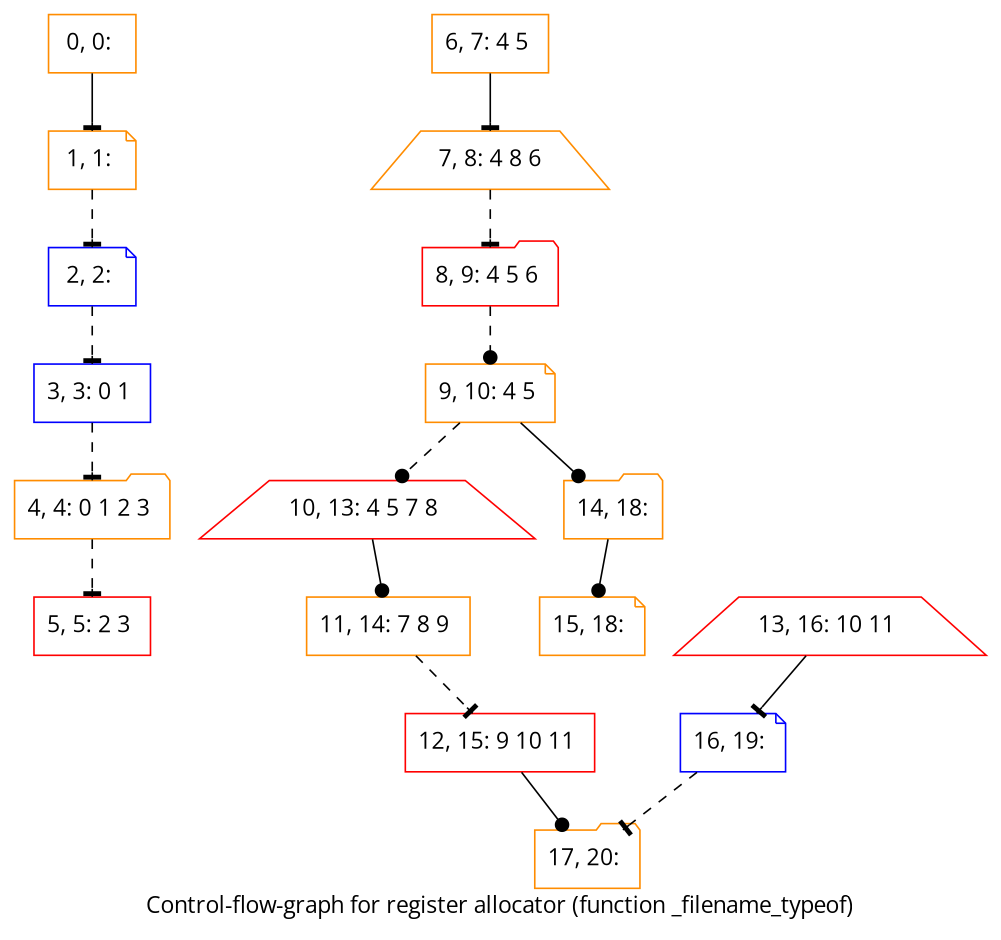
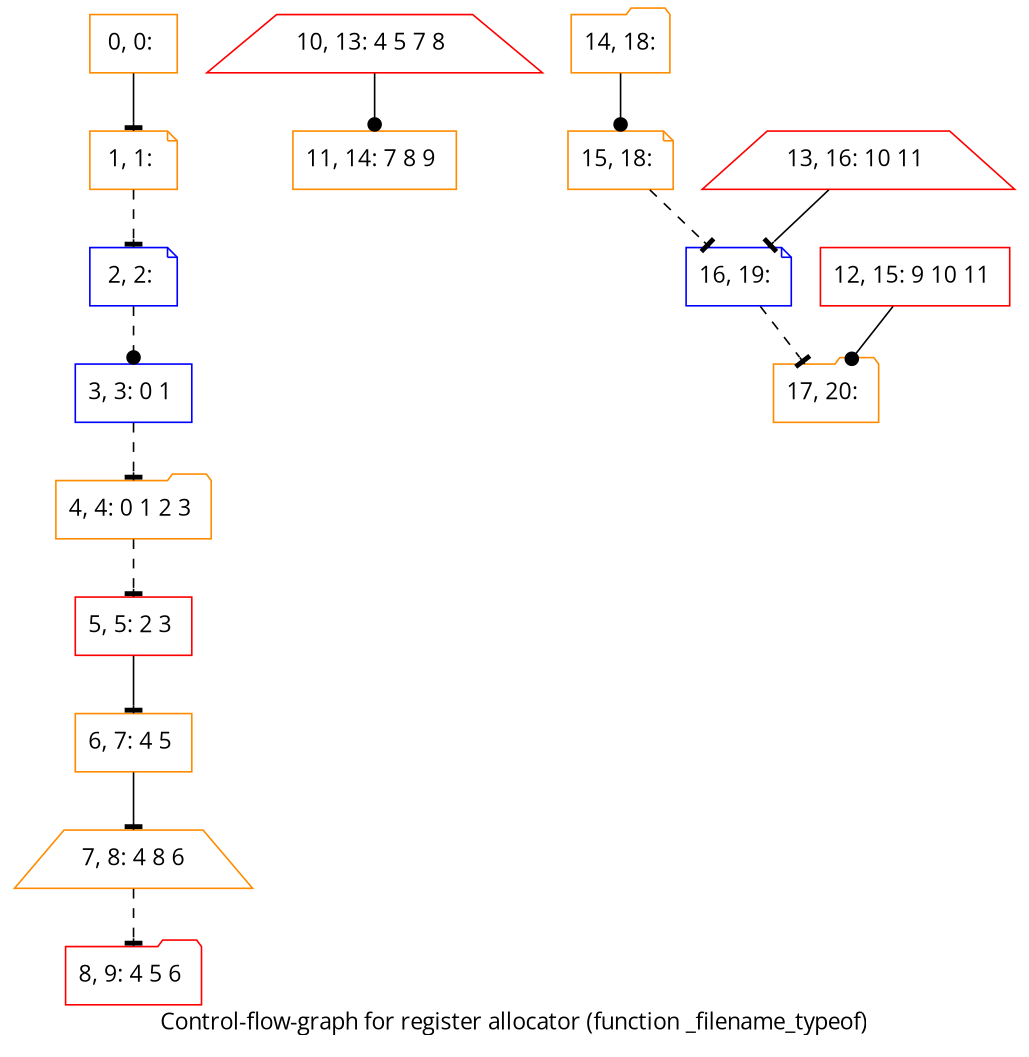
edge "15, 18:" -> "16, 19:": added
edge "2, 2:" -> "3, 3: 0 1": arrowhead tee -> dot
node "9, 10: 4 5": removed
edge "5, 5: 2 3" -> "6, 7: 4 5": added
edge "11, 14: 7 8 9" -> "12, 15: 9 10 11": removed
